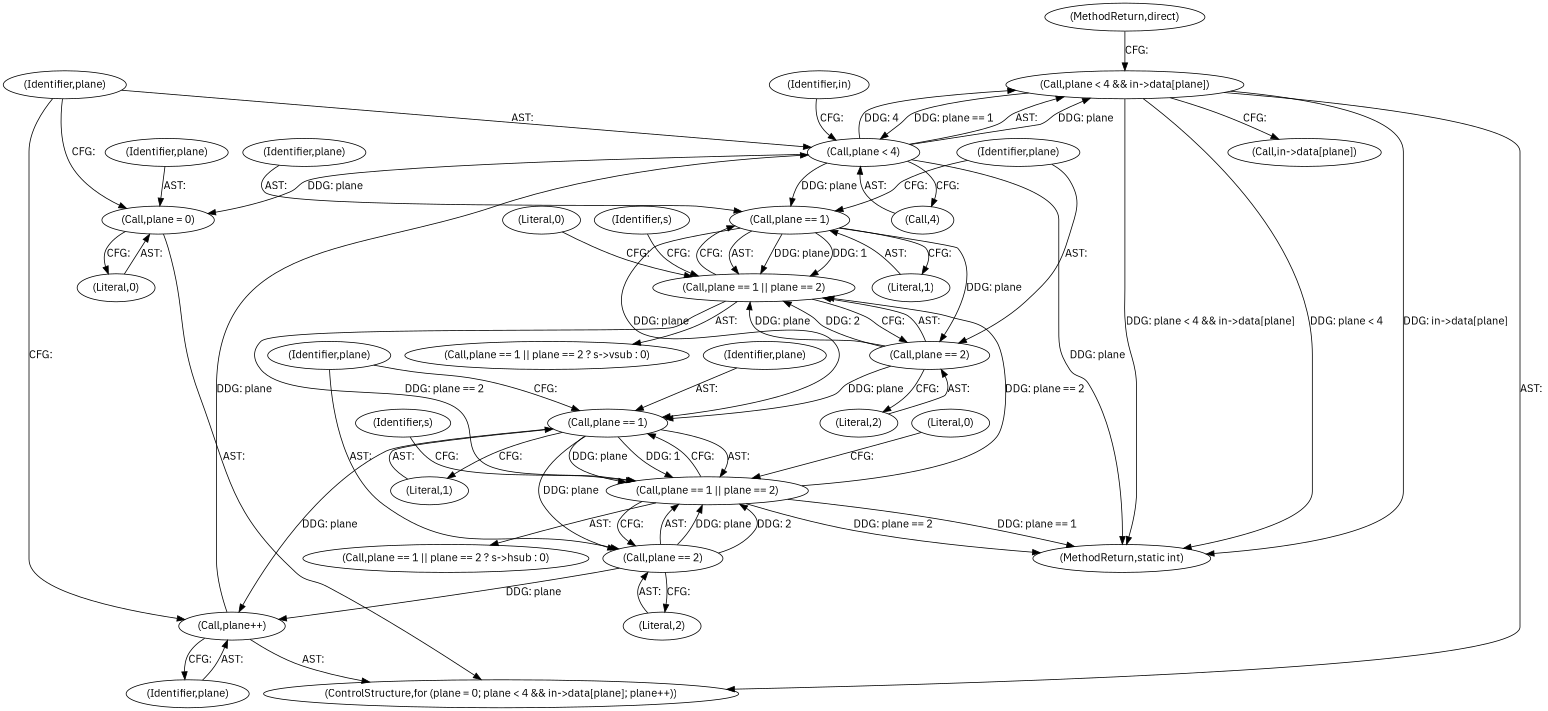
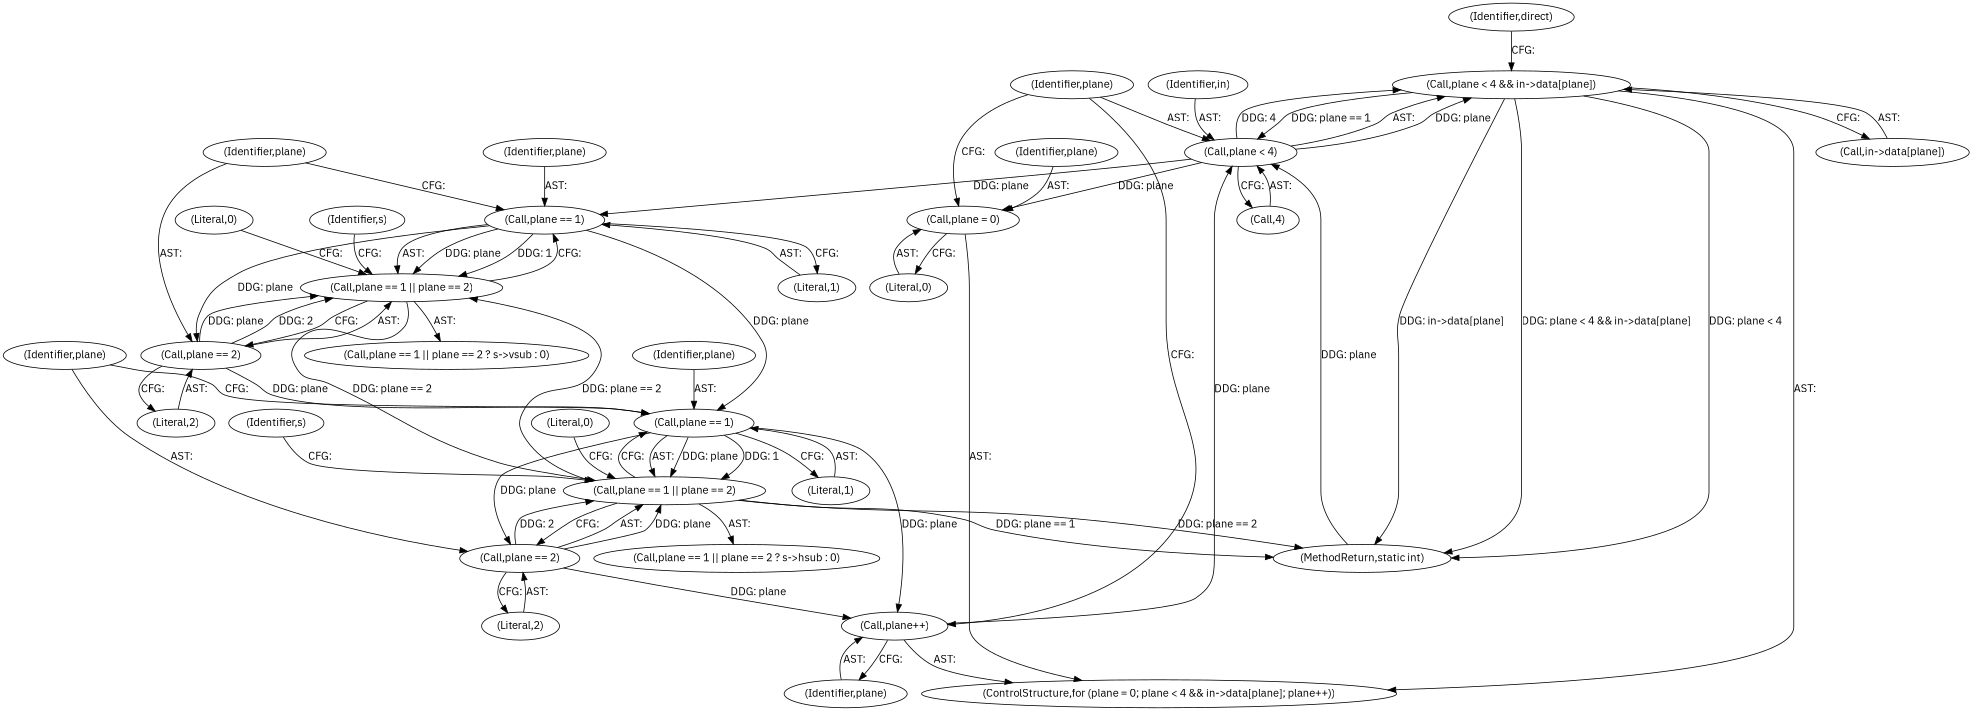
node "(MethodReturn,direct)": label "(MethodReturn,direct)" -> "(Identifier,direct)"
edge "(Call,in->data[plane])" -> "(Call,plane < 4 && in->data[plane])": added, label "AST:"
edge "(Identifier,in)" -> "(Call,plane < 4)": label "CFG: " -> "AST: "
edge "(Call,plane < 4)" -> "(MethodReturn,static int)": reversed
